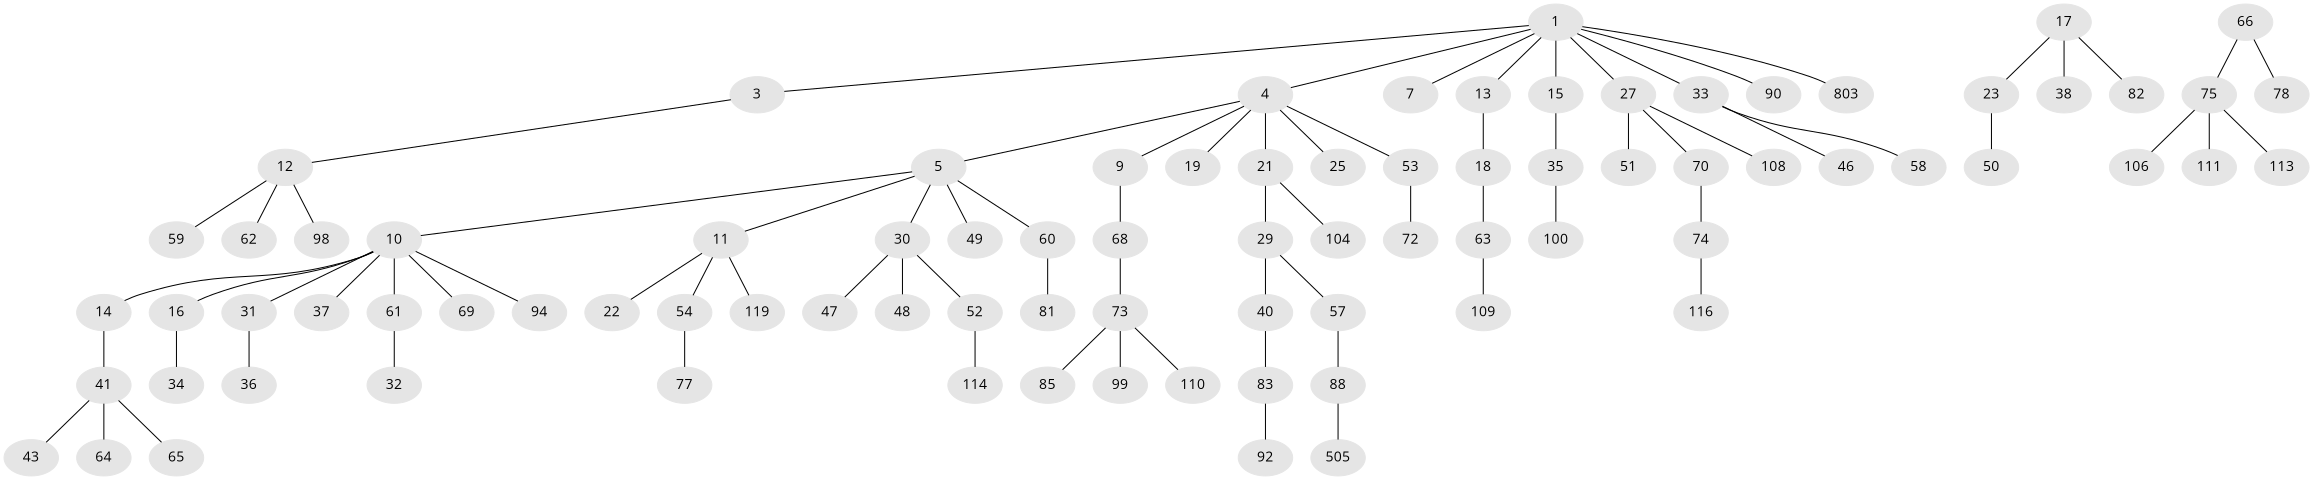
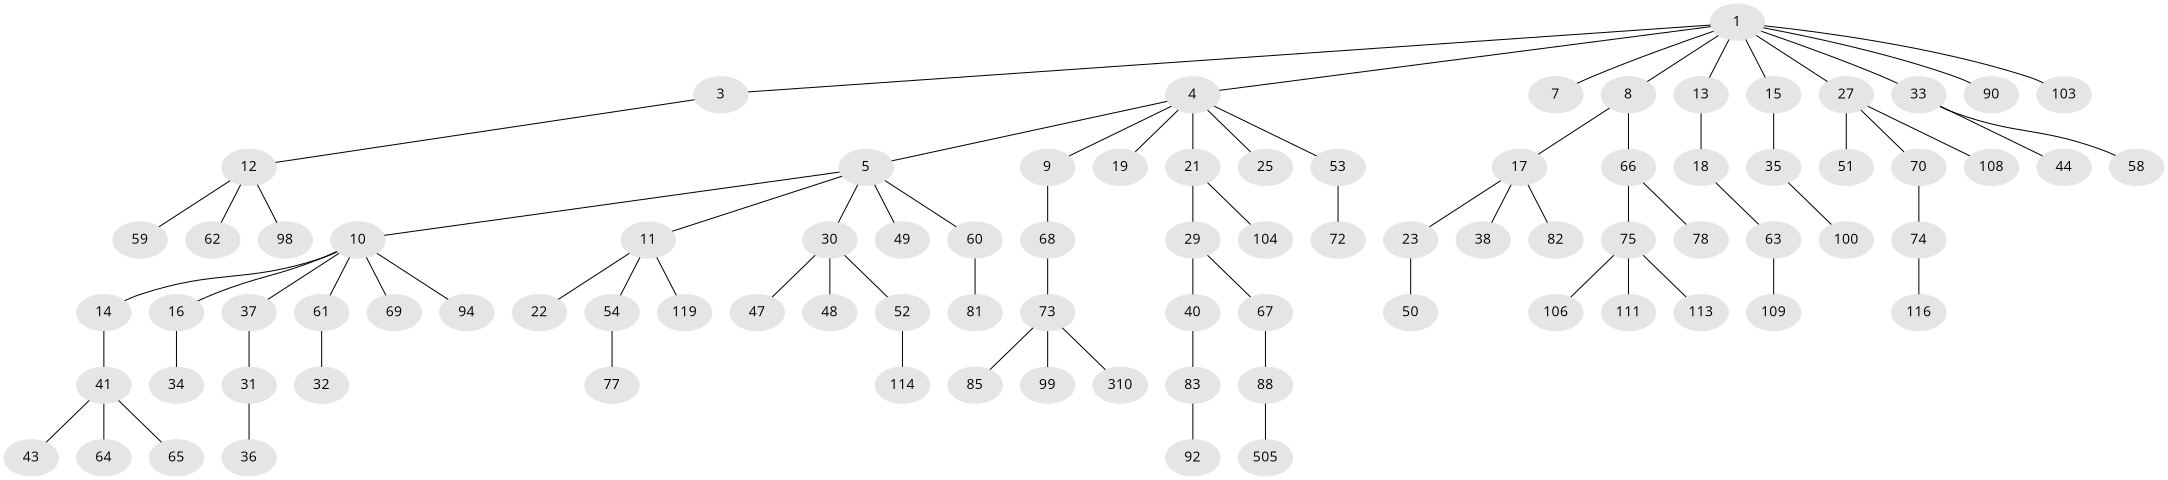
node "8": added
node "803": label "803" -> "103"
node "46": label "46" -> "44"
edge "10" -- "31": now "37" -- "31"
node "57": label "57" -> "67"
node "110": label "110" -> "310"
